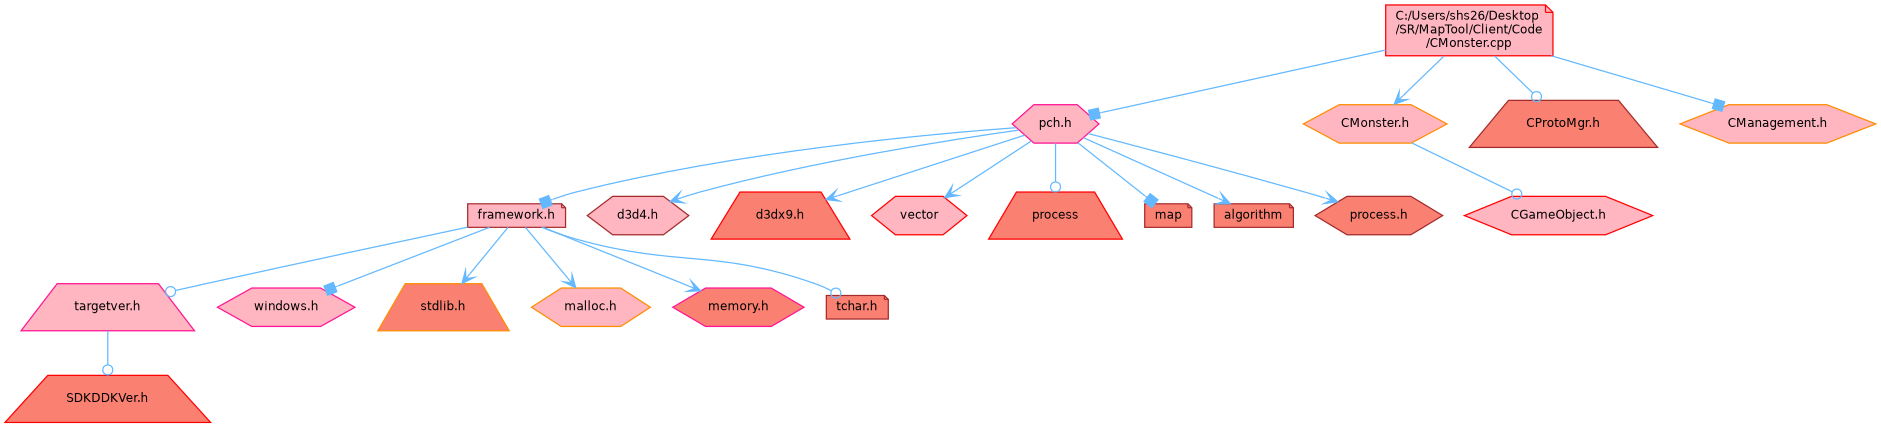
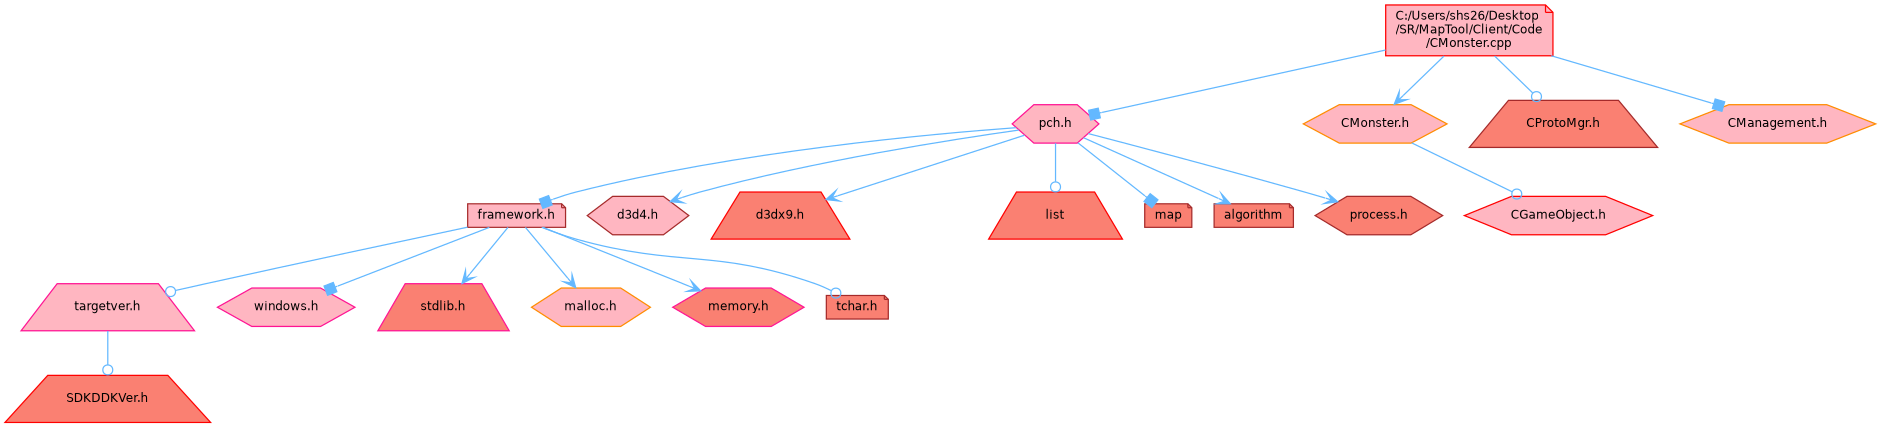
node "vector": removed
node "process": label "process" -> "list"
node "stdlib.h": color darkorange -> deeppink
